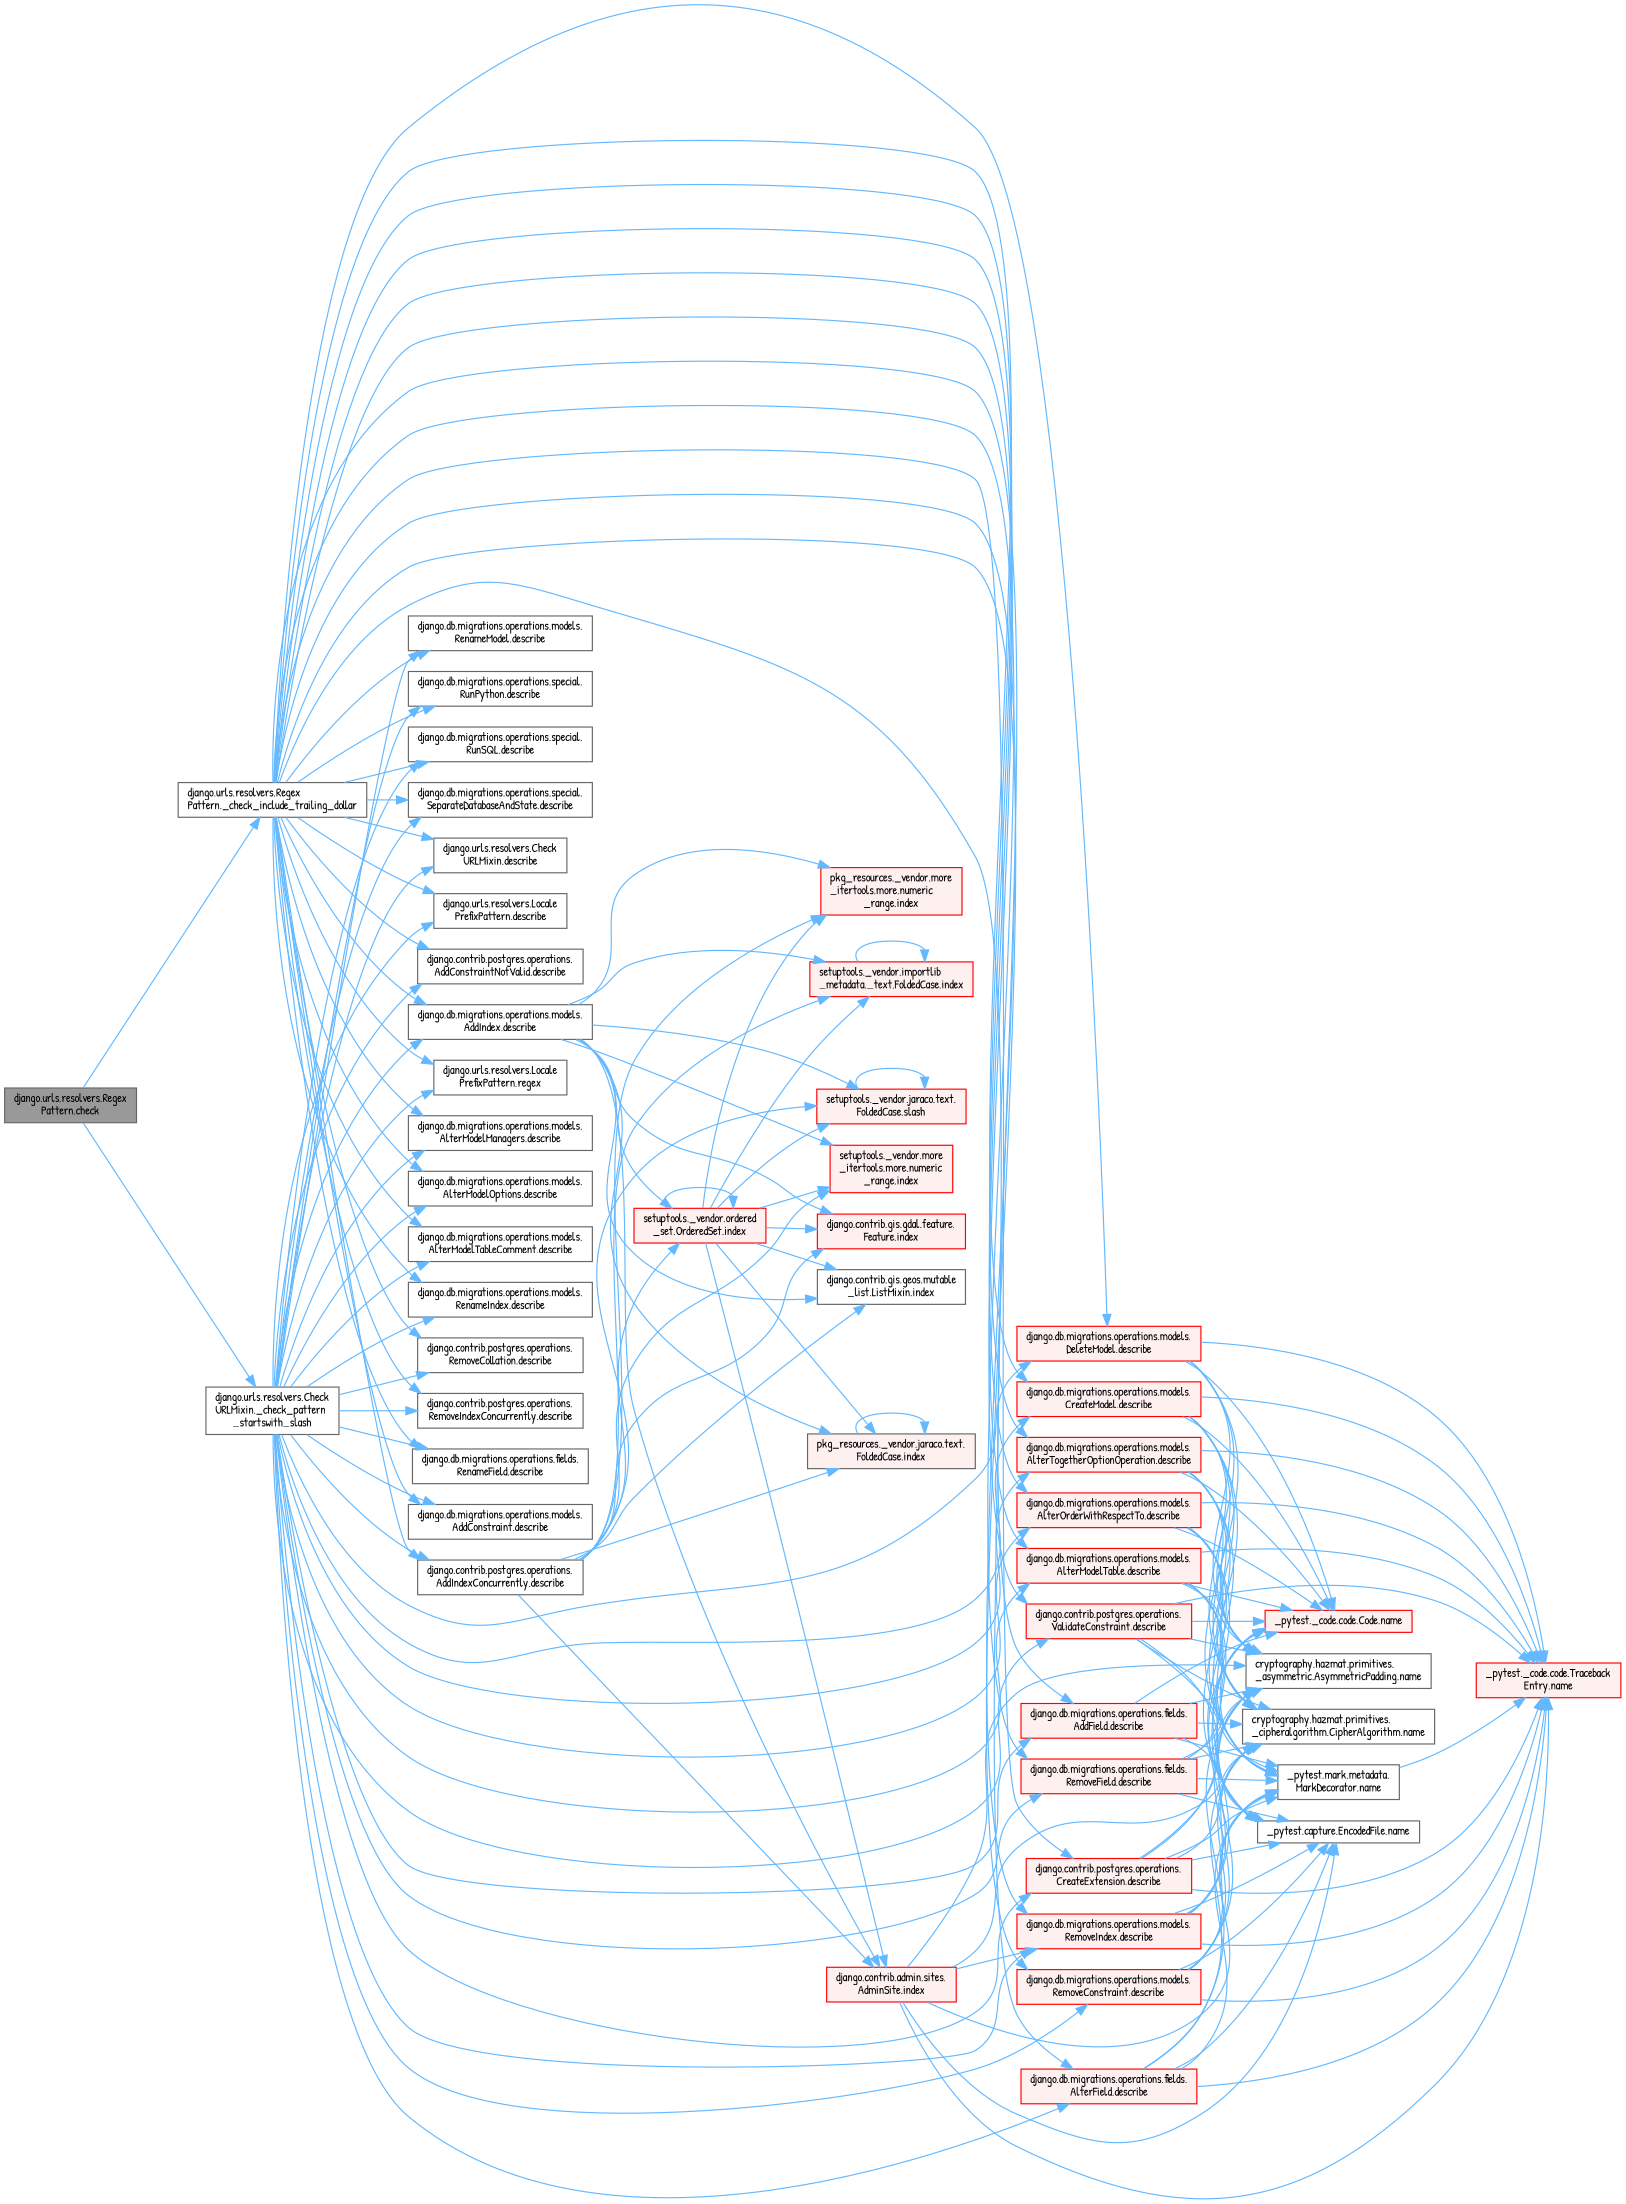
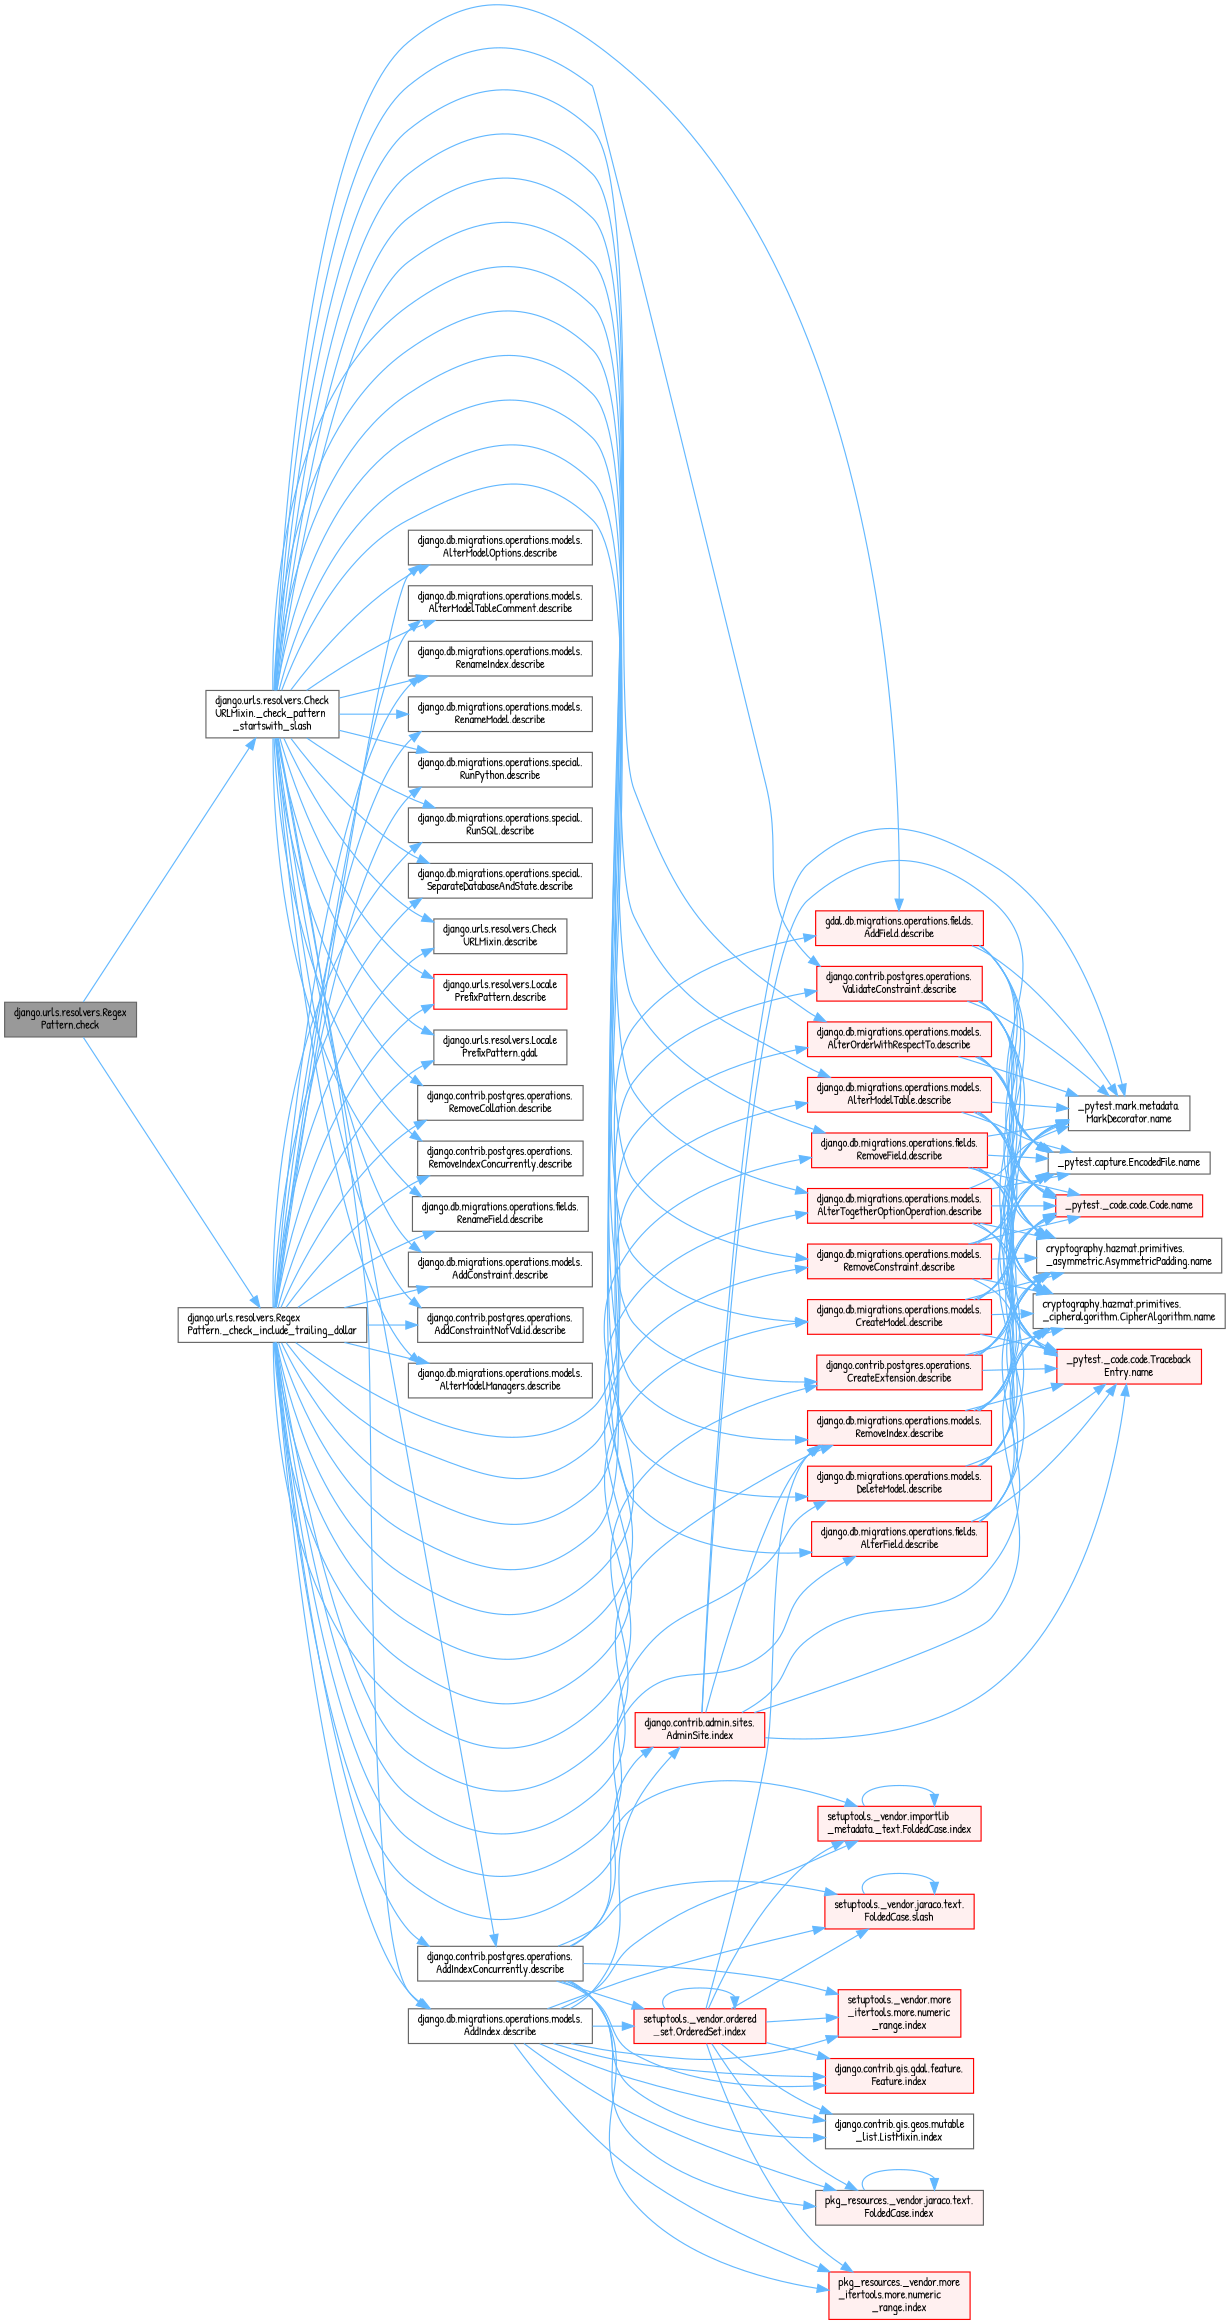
node "django.urls.resolvers.Locale PrefixPattern.describe": color grey40 -> red
node "django.urls.resolvers.Locale PrefixPattern.regex": label "django.urls.resolvers.Locale PrefixPattern.regex" -> "django.urls.resolvers.Locale PrefixPattern.gdal"
edge "setuptools._vendor.ordered _set.OrderedSet.index" -> "django.contrib.admin.sites. AdminSite.index": now "setuptools._vendor.ordered _set.OrderedSet.index" -> "django.db.migrations.operations.models. RemoveIndex.describe"
node "django.db.migrations.operations.fields. AddField.describe": label "django.db.migrations.operations.fields. AddField.describe" -> "gdal.db.migrations.operations.fields. AddField.describe"
edge "_pytest.mark.metadata. MarkDecorator.name" -> "_pytest._code.code.Traceback Entry.name": now "django.db.migrations.operations.fields. RemoveField.describe" -> "_pytest._code.code.Traceback Entry.name"
edge "django.db.migrations.operations.fields. AlterField.describe" -> "_pytest.mark.metadata. MarkDecorator.name": removed
